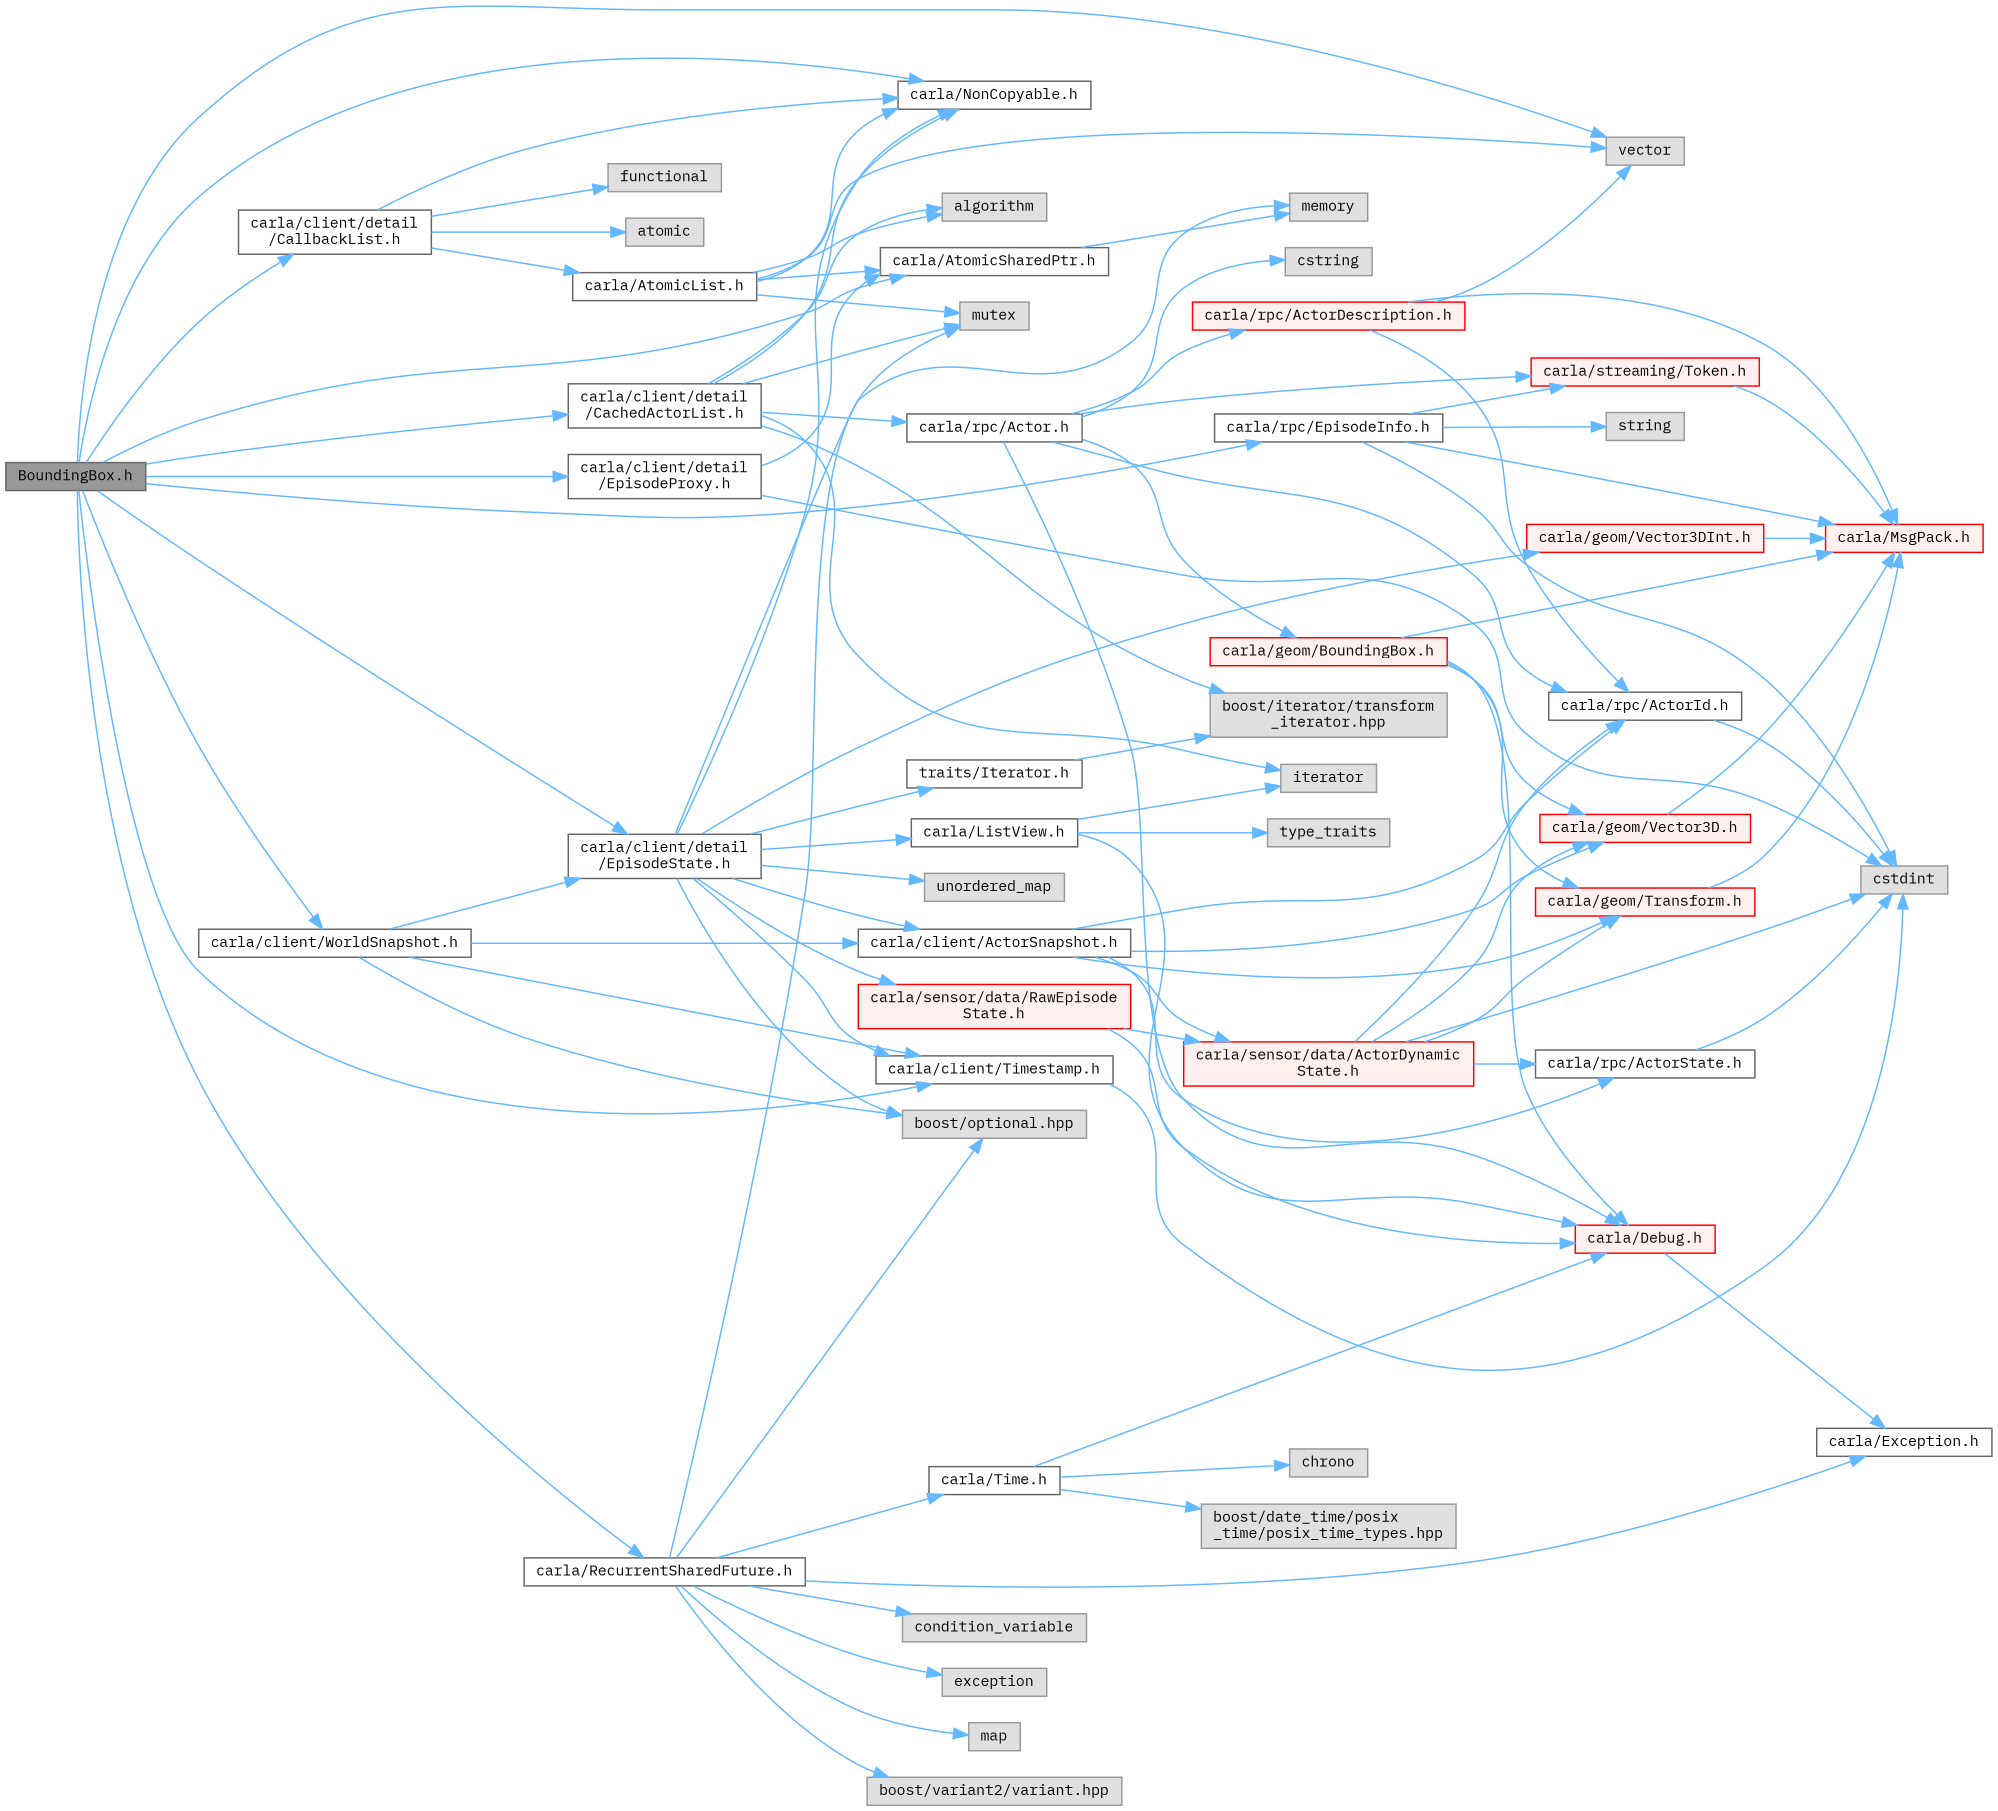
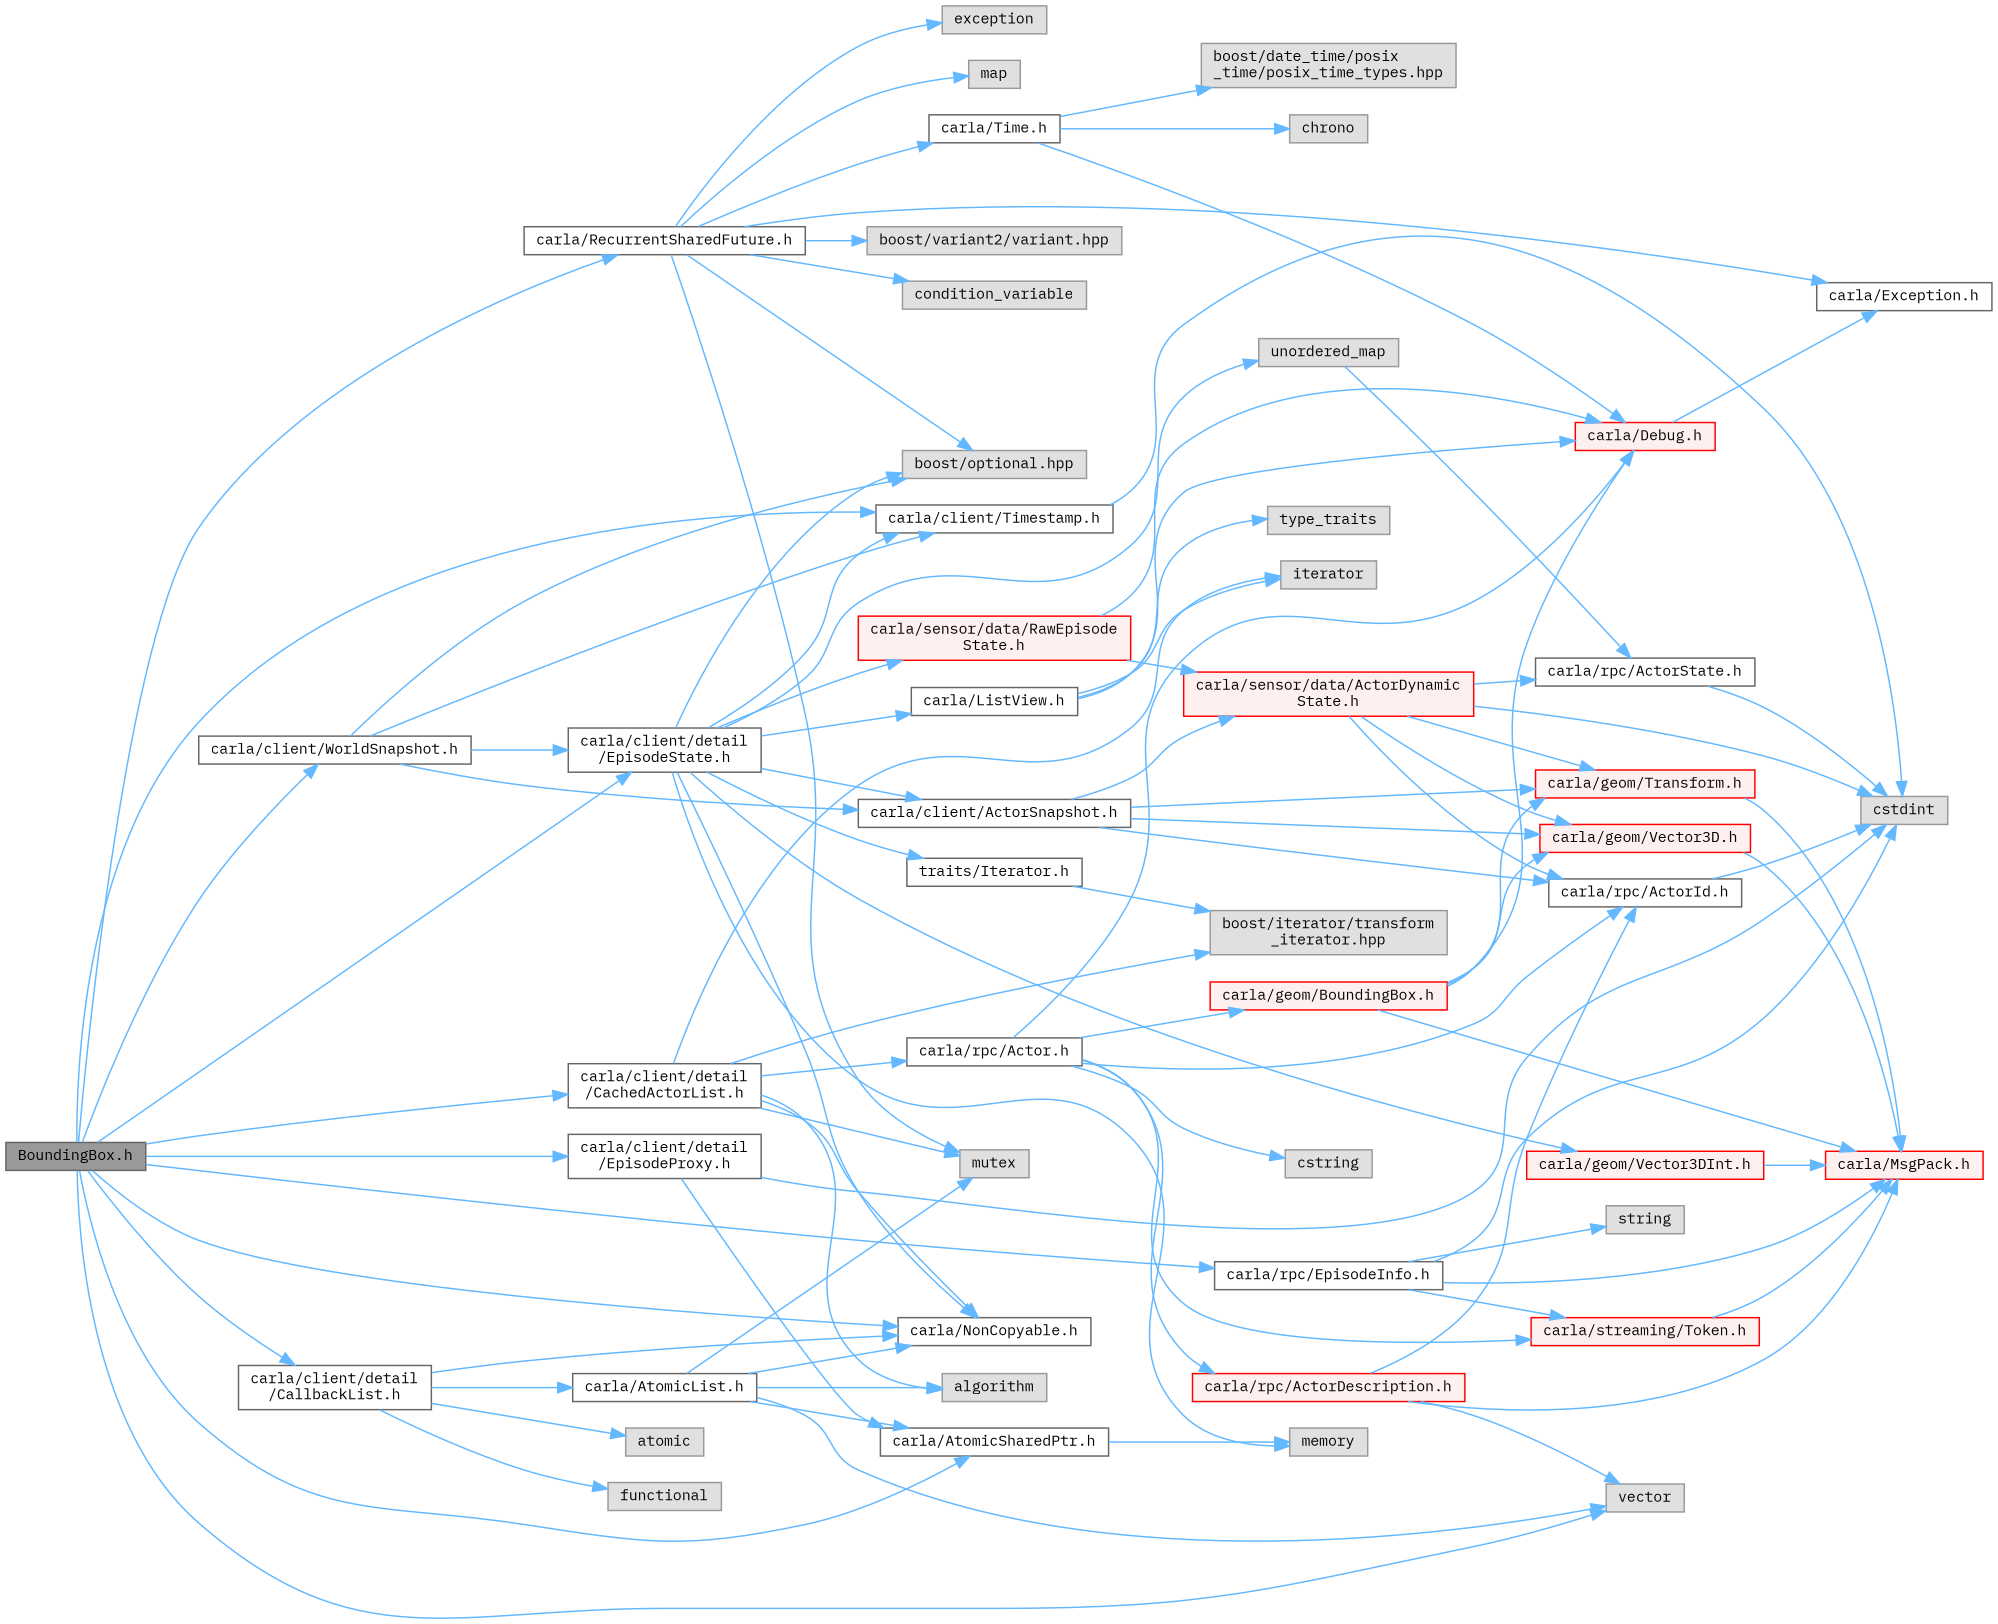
edge "carla/client/ActorSnapshot.h" -> "carla/rpc/ActorState.h": now "unordered_map" -> "carla/rpc/ActorState.h"
